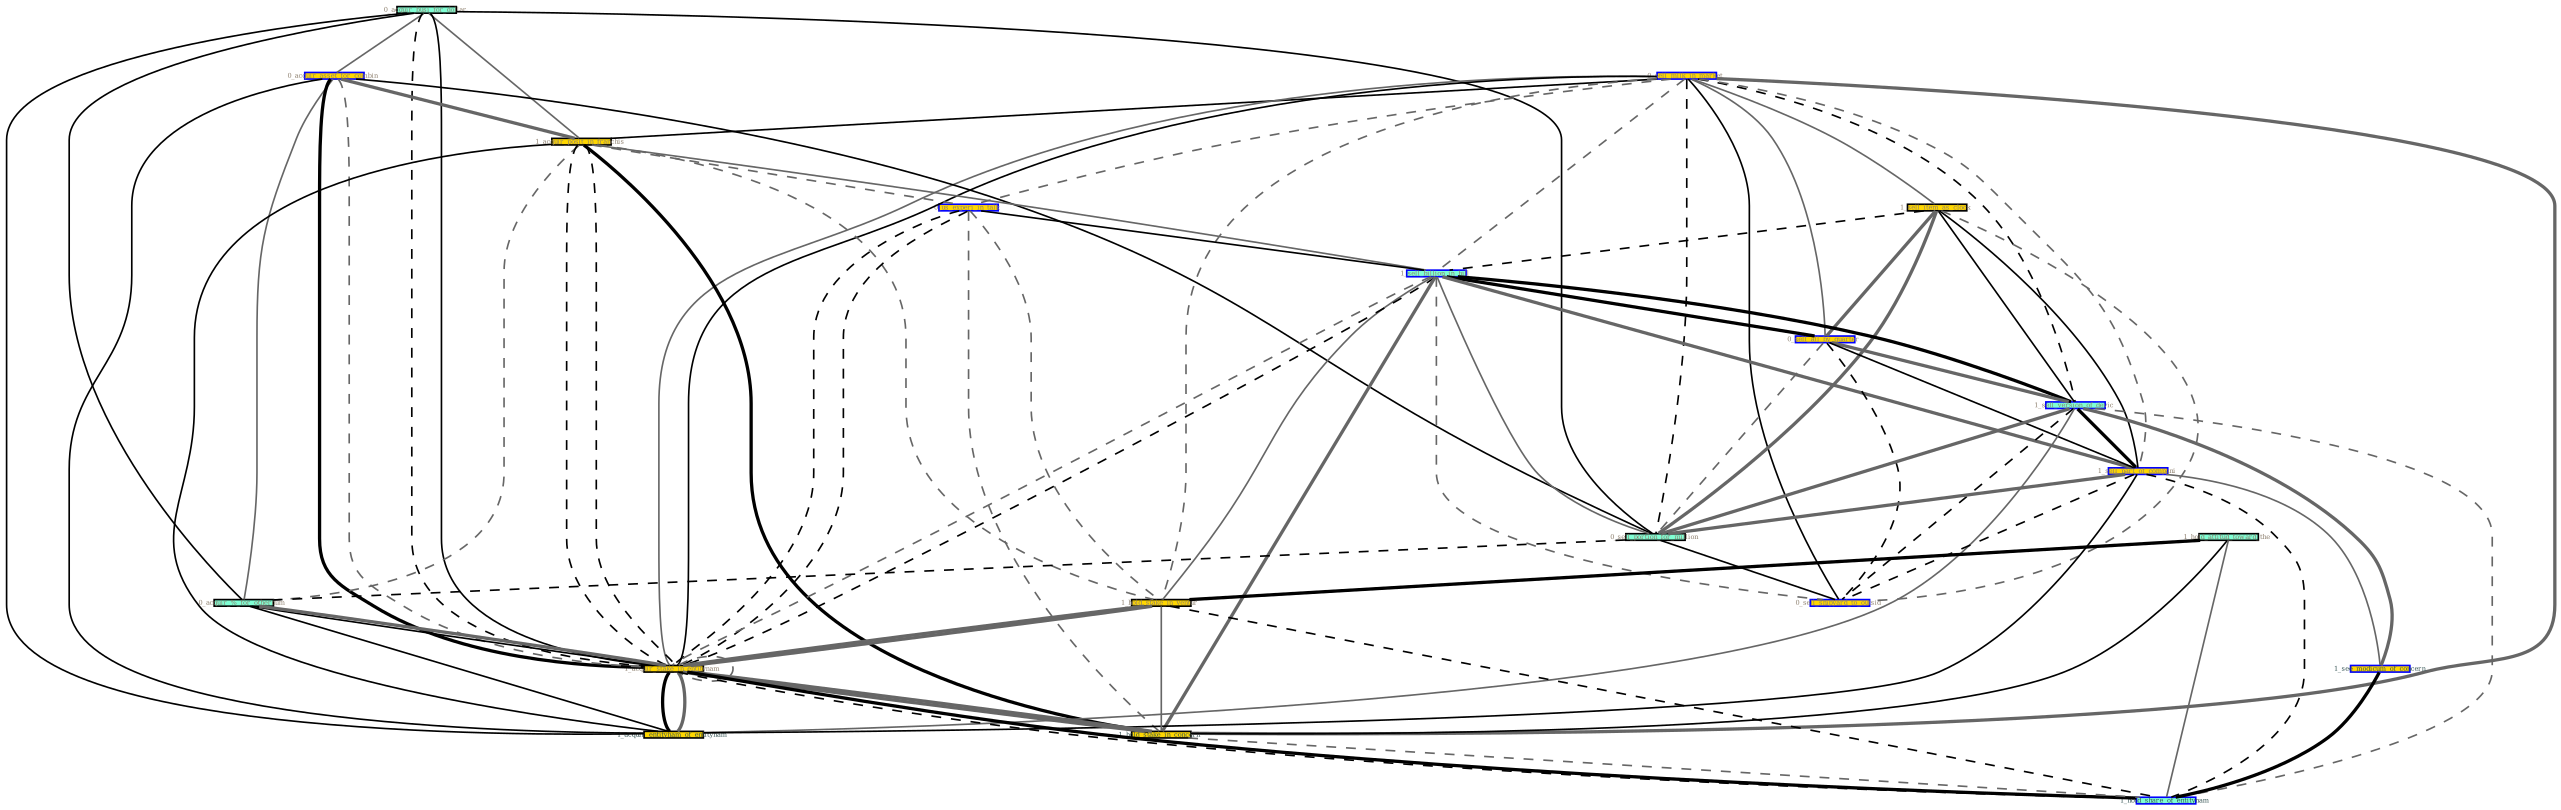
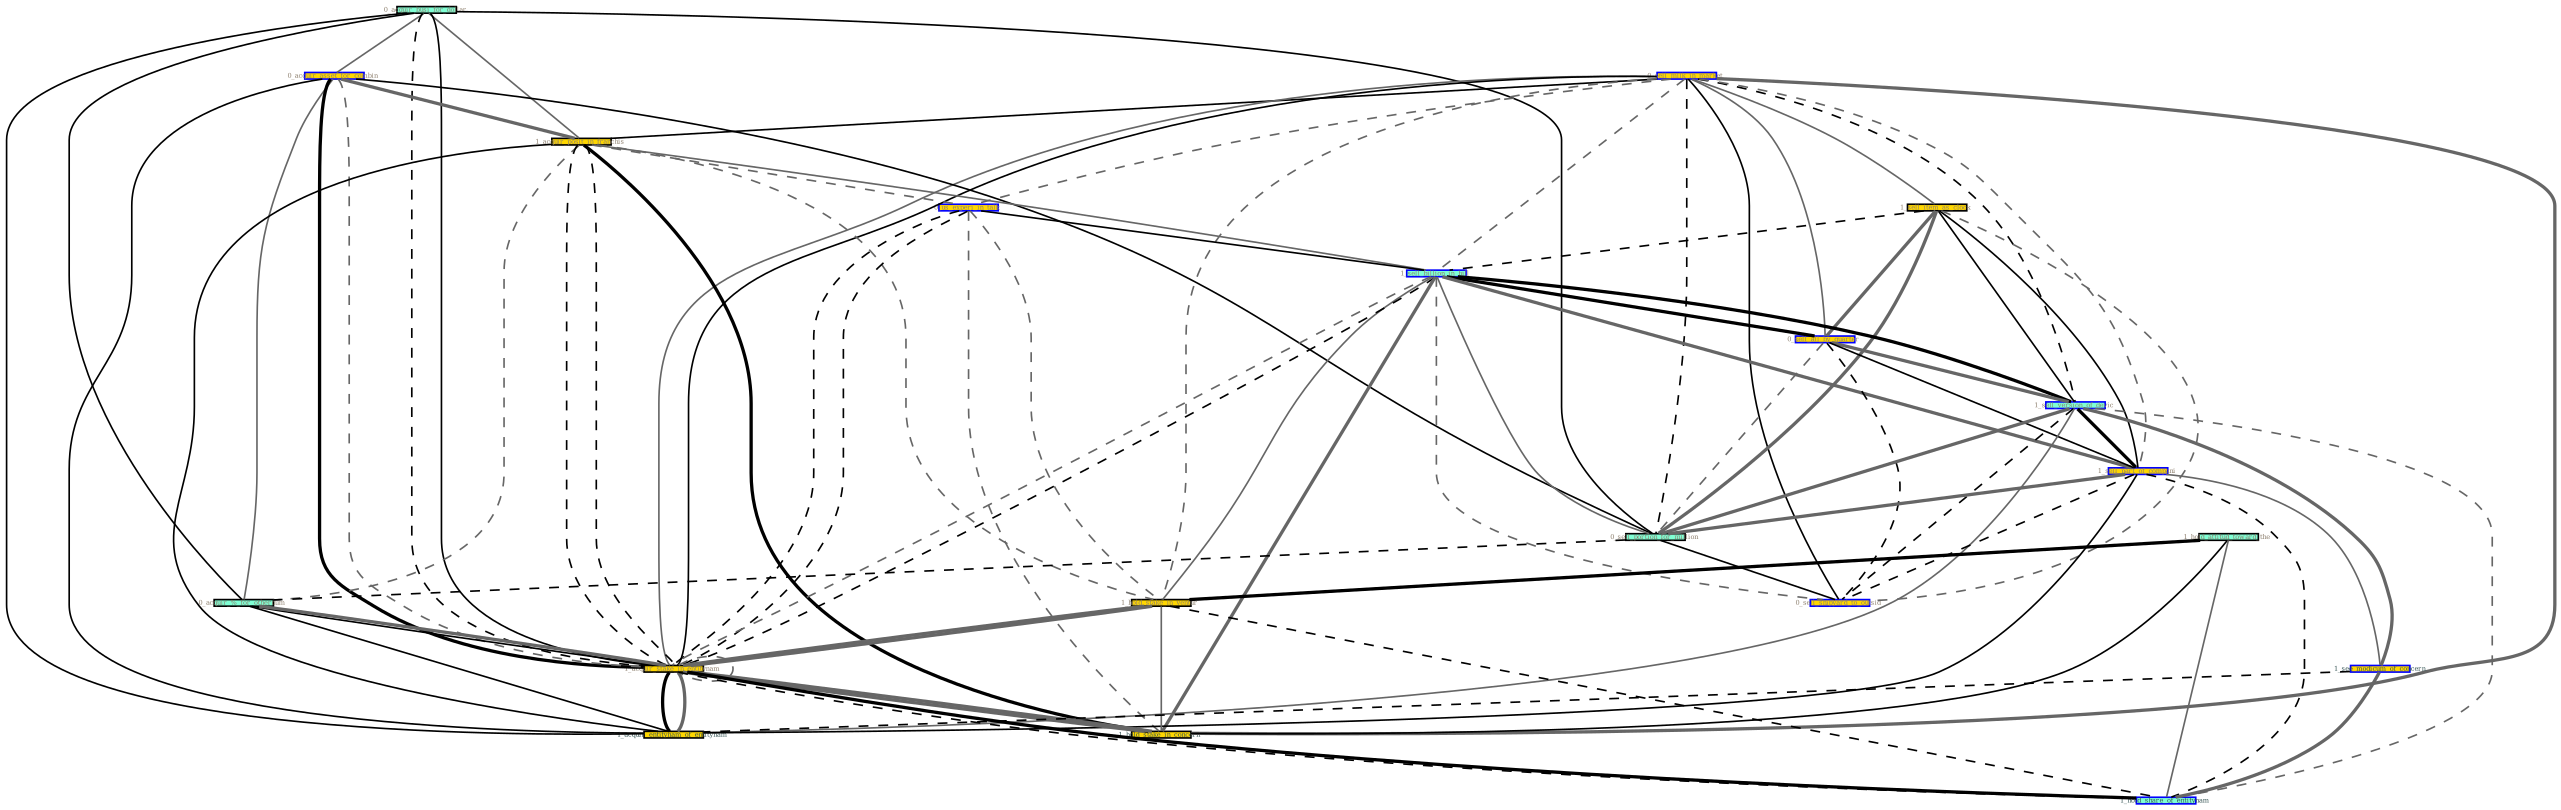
edge "1_see_modicum_of_concern" -- "1_acquir_entitynam_of_entitynam": added
edge "1_see_modicum_of_concern" -- "1_hold_share_of_entitynam": color black -> gray40
edge "1_hold_stake_in_concern" -- "1_hold_share_of_entitynam": removed
